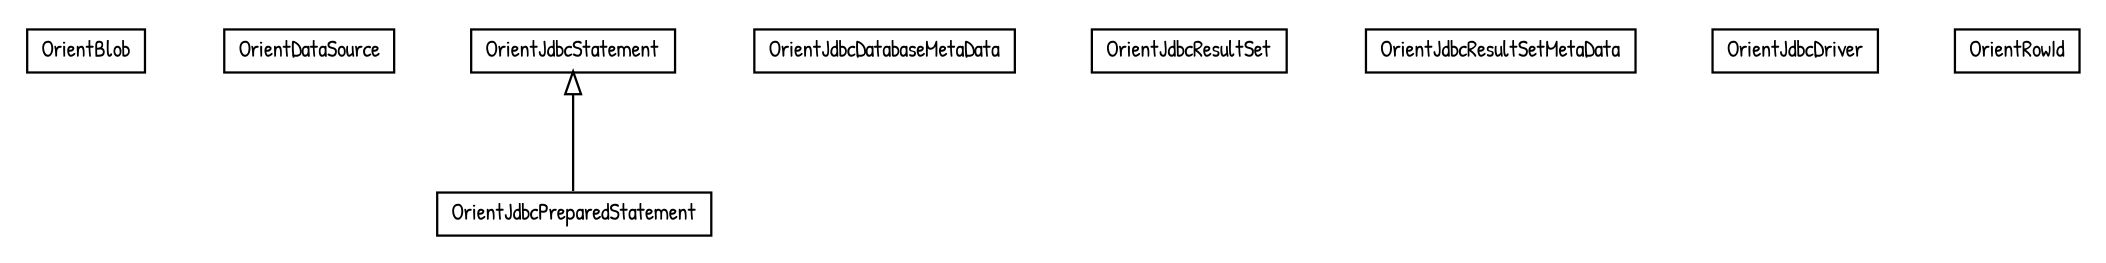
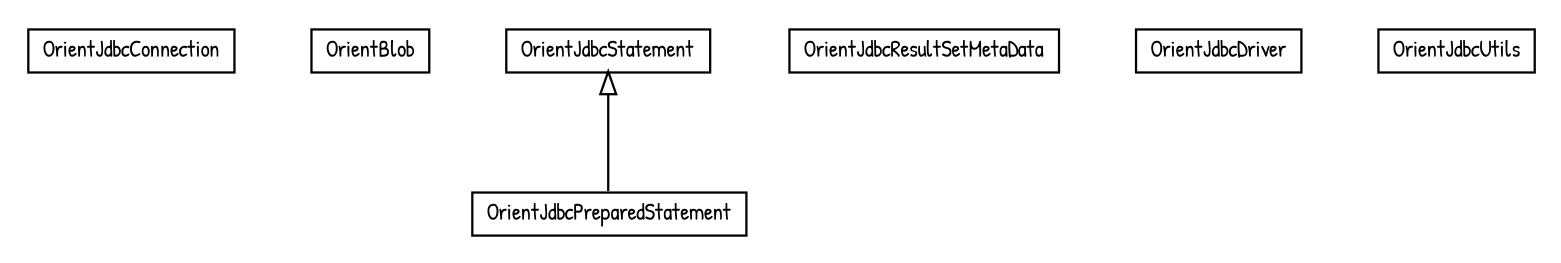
node "OrientJdbcConnection": added
node "OrientDataSource": removed
node "OrientJdbcDatabaseMetaData": removed
node "OrientJdbcResultSet": removed
node "OrientJdbcUtils": added
node "OrientRowId": removed
